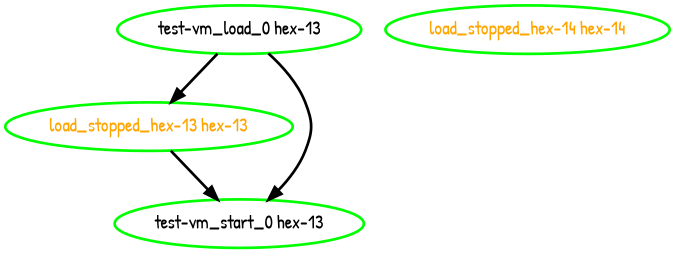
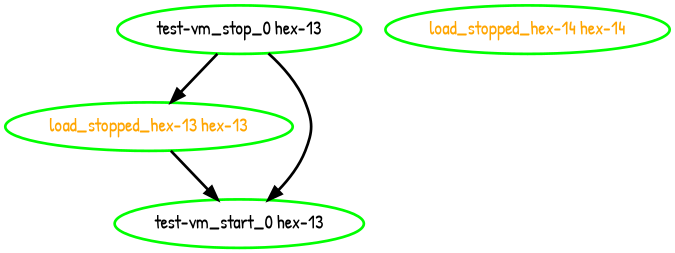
node "test-vm_load_0 hex-13": label "test-vm_load_0 hex-13" -> "test-vm_stop_0 hex-13"
